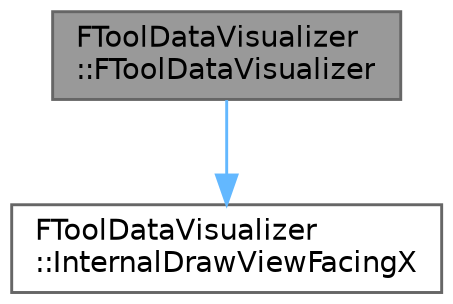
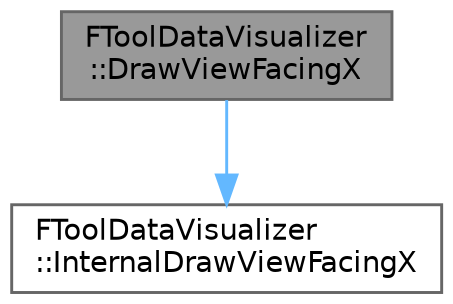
node "FToolDataVisualizer ::FToolDataVisualizer": label "FToolDataVisualizer ::FToolDataVisualizer" -> "FToolDataVisualizer ::DrawViewFacingX"
